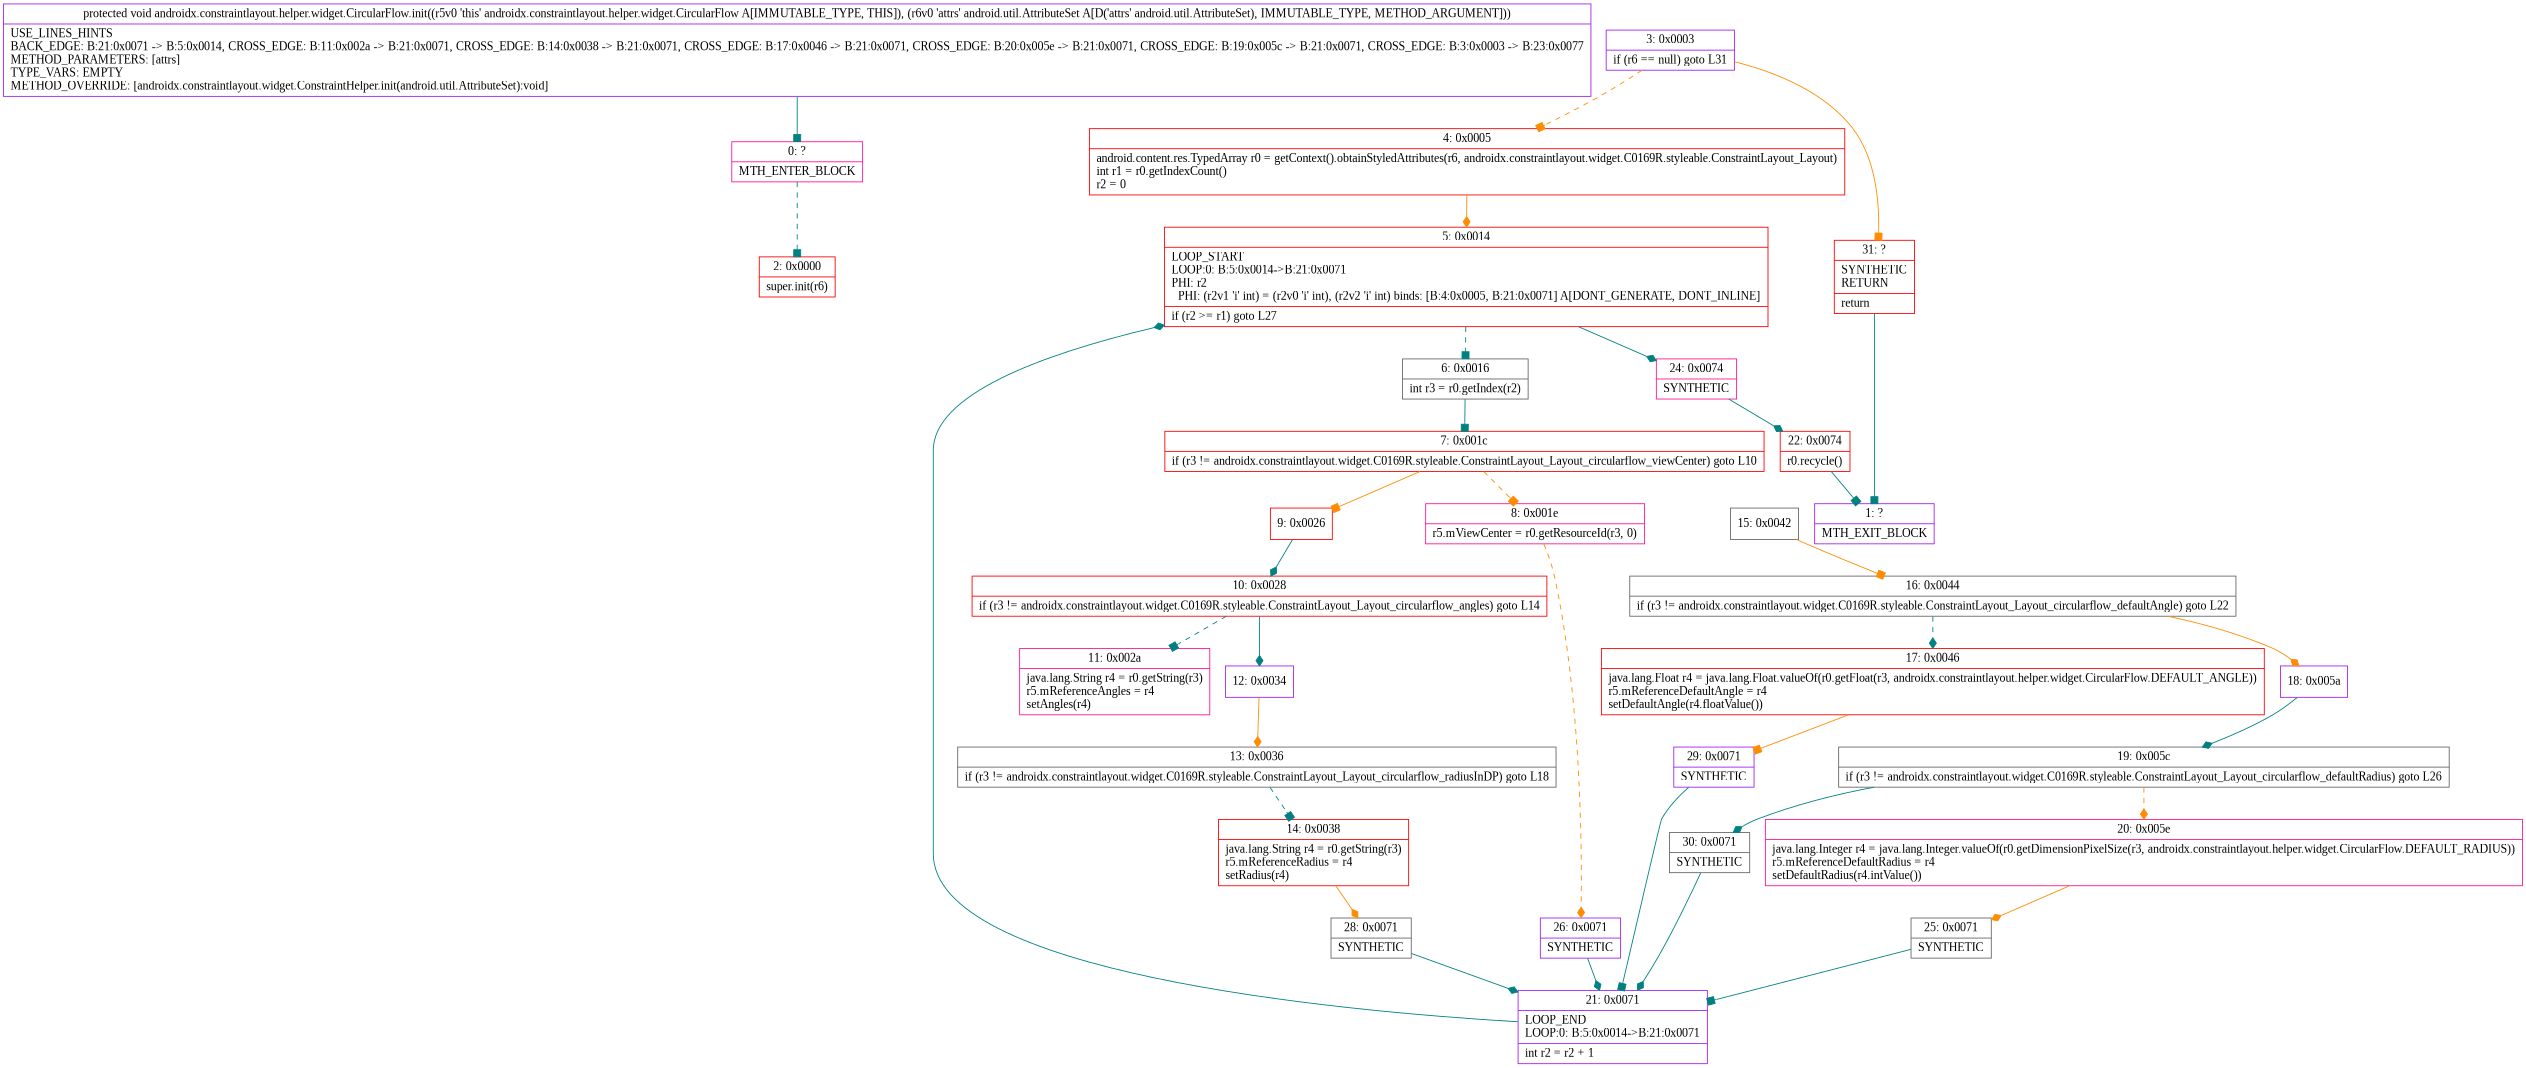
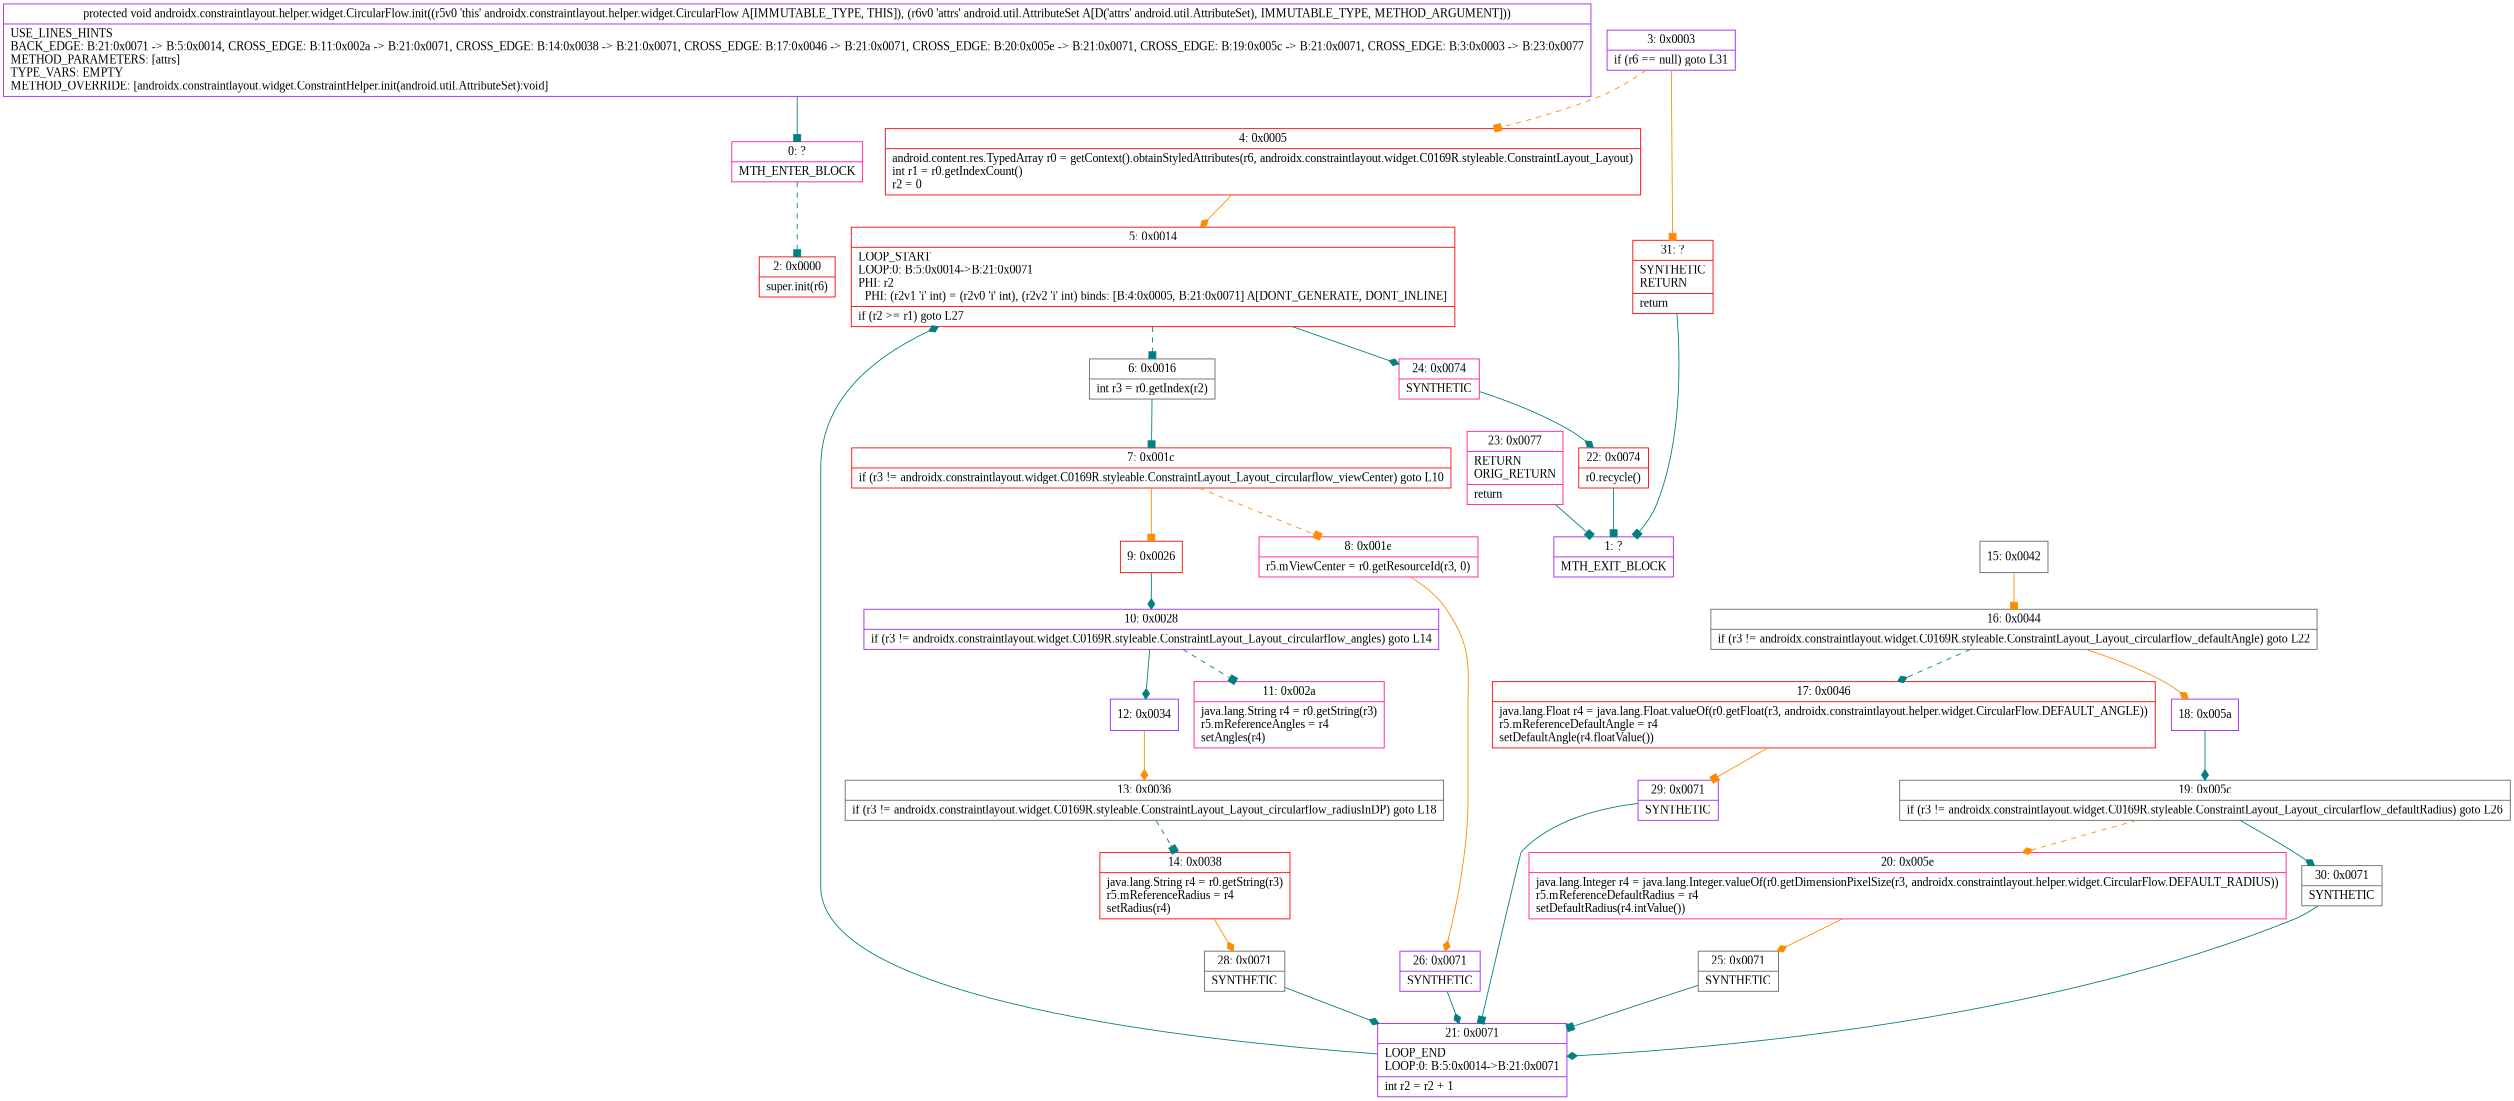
node "23: 0x0077": added
node "10: 0x0028": color red -> purple
edge "8: 0x001e" -> "26: 0x0071": style dashed -> solid
